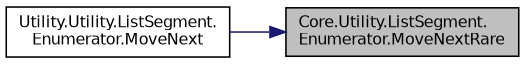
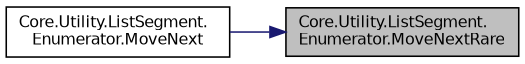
node "Utility.Utility.ListSegment. Enumerator.MoveNext": label "Utility.Utility.ListSegment. Enumerator.MoveNext" -> "Core.Utility.ListSegment. Enumerator.MoveNext"
